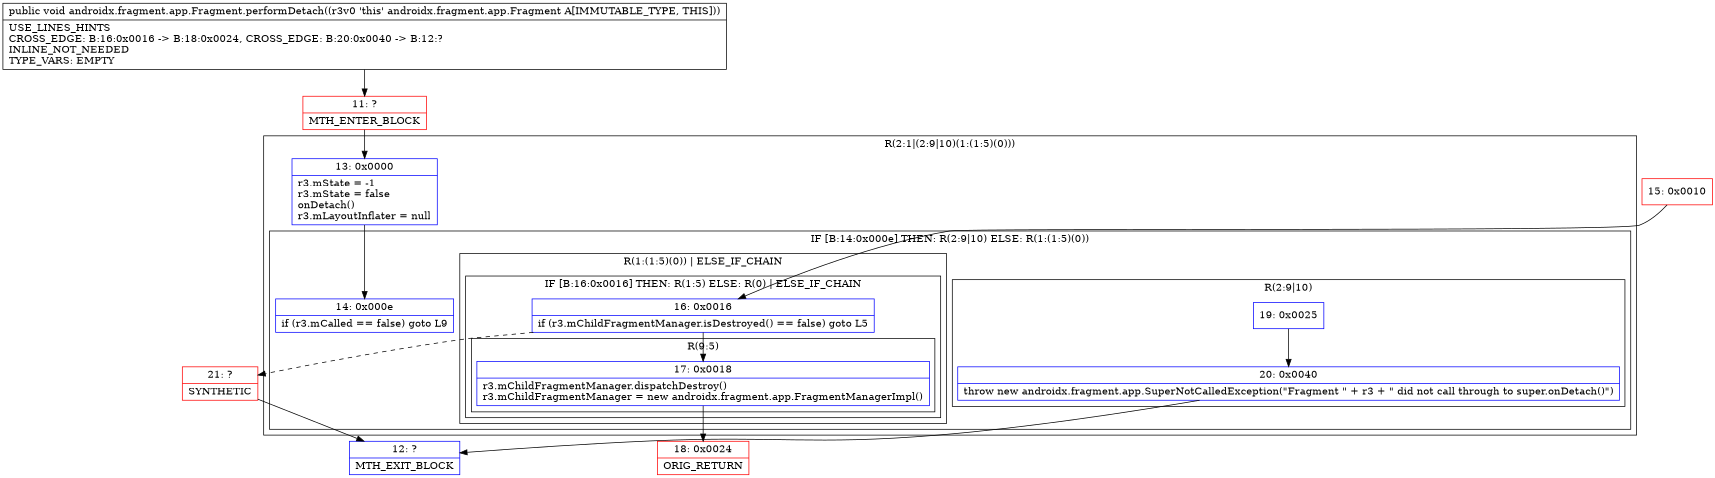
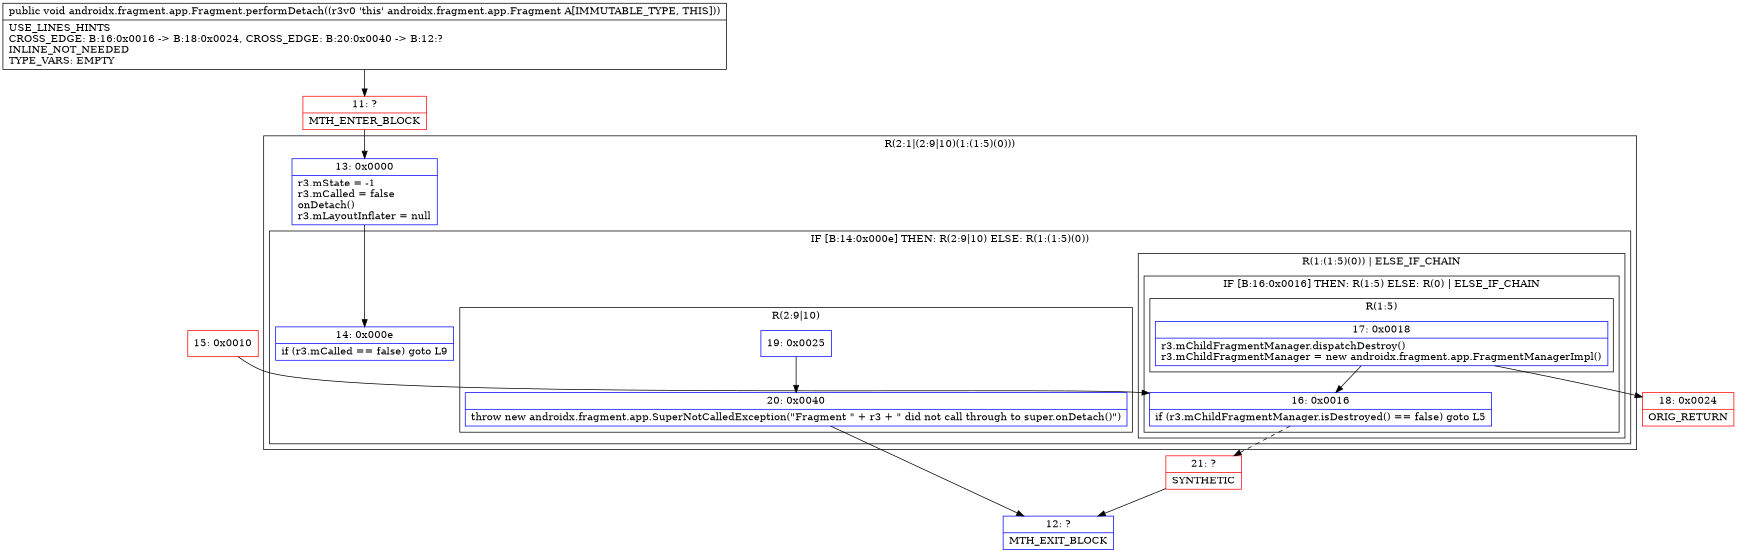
node "13: 0x0000": text "r3.mState = false" -> "r3.mCalled = false"
edge "16: 0x0016" -> "17: 0x0018": reversed
cluster "R(9:5)": label "R(9:5)" -> "R(1:5)"
